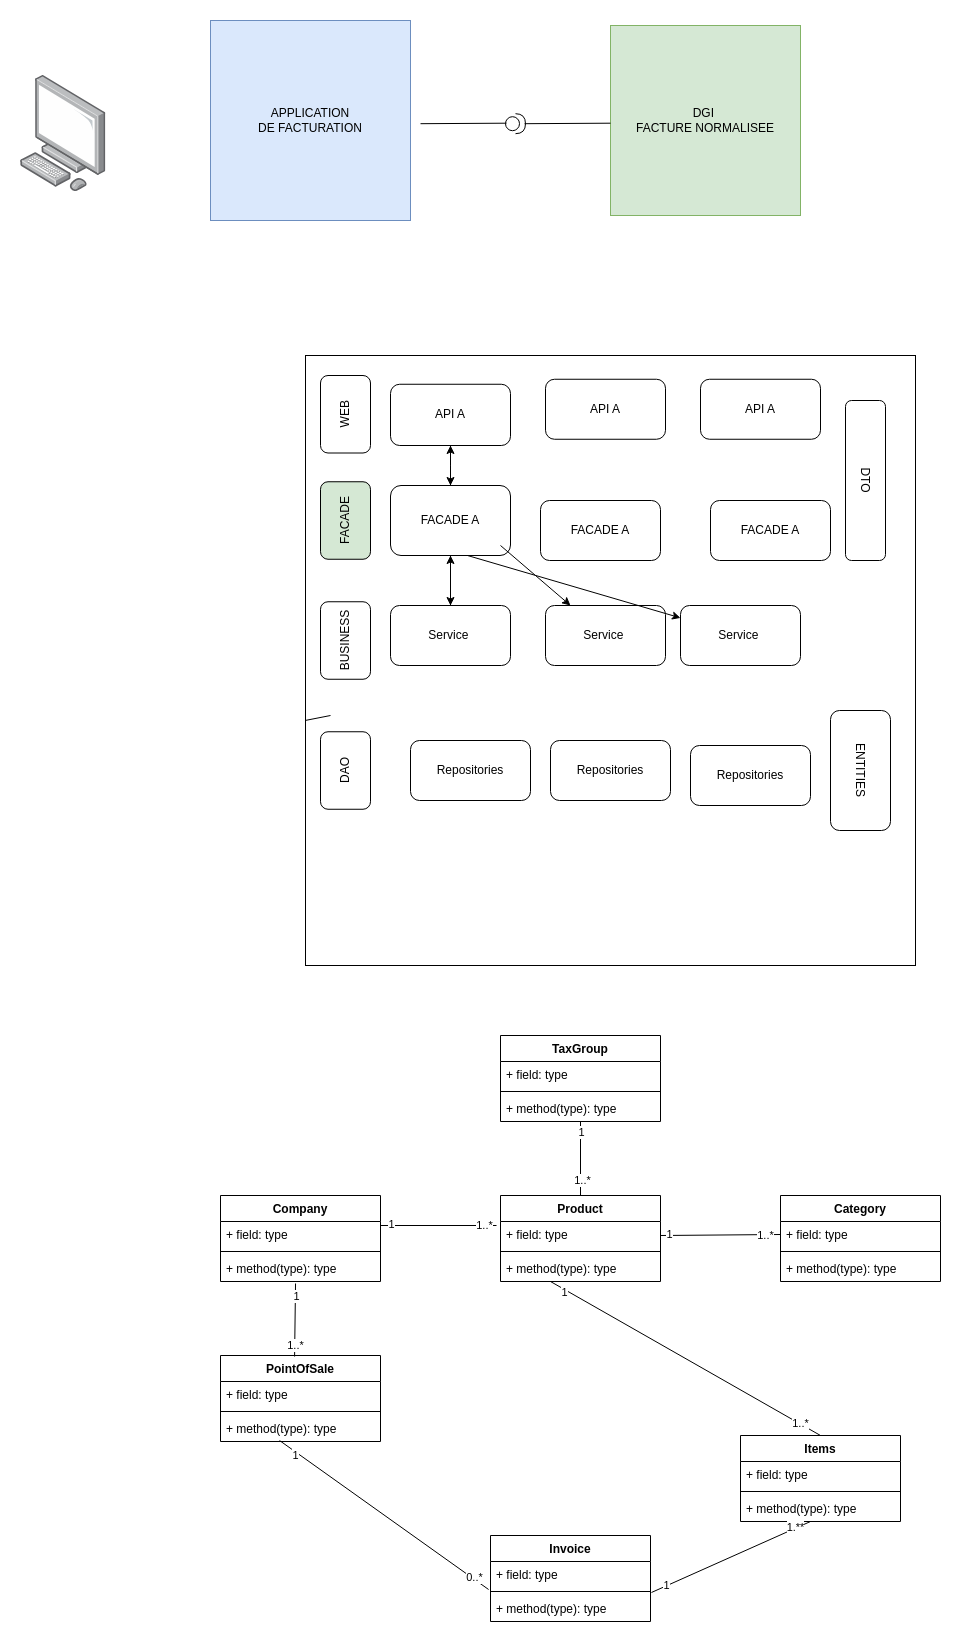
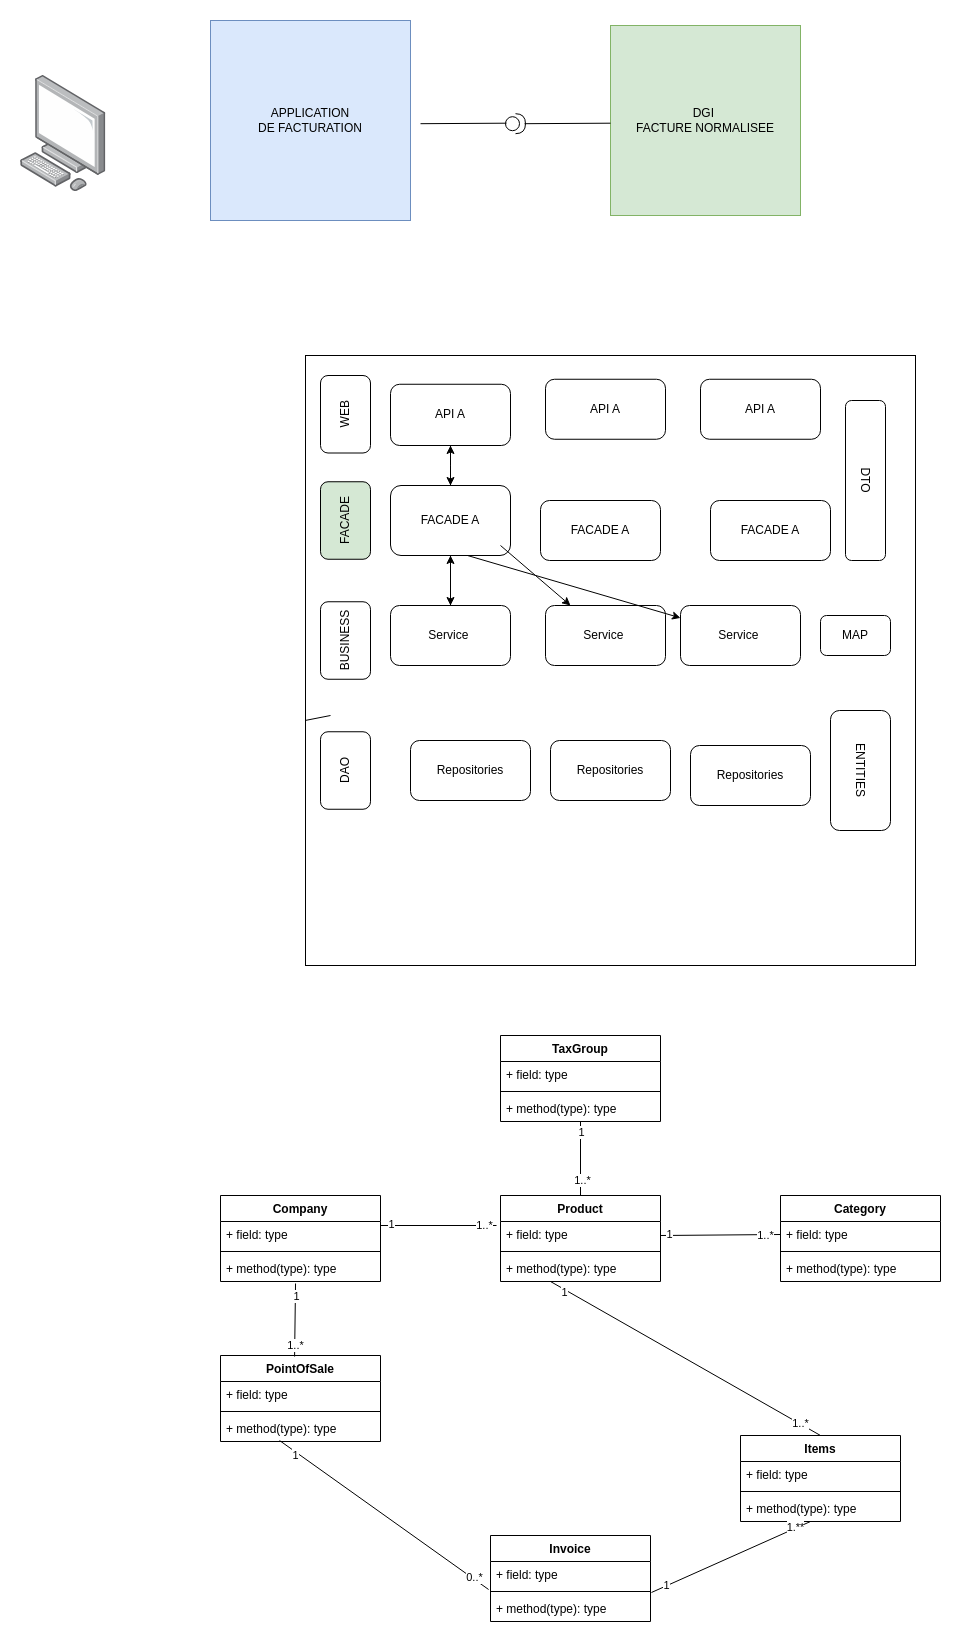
node "MAP": added
